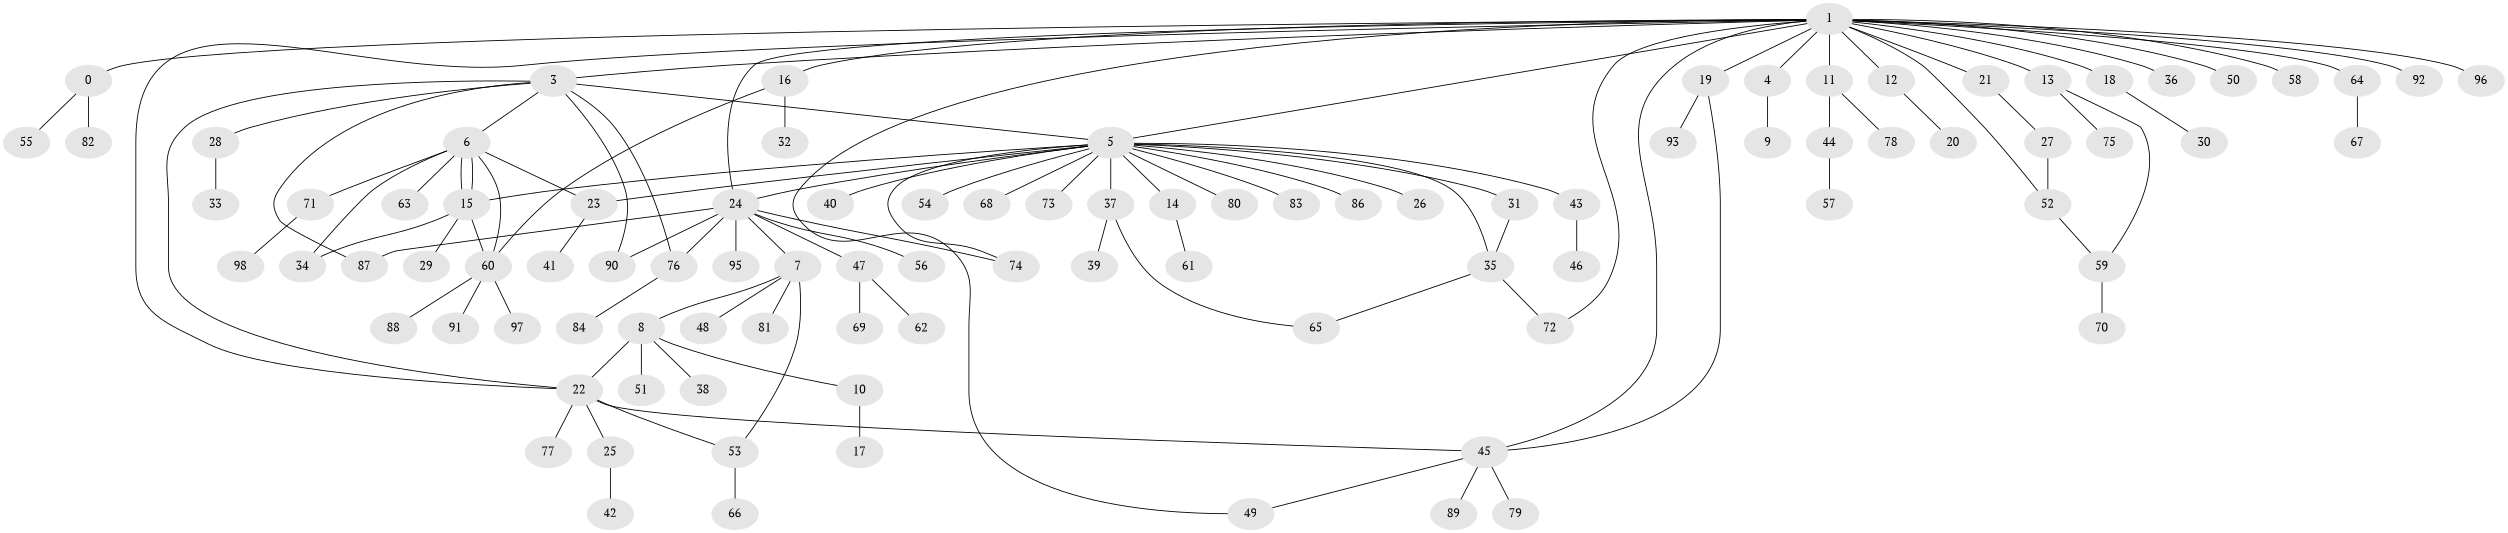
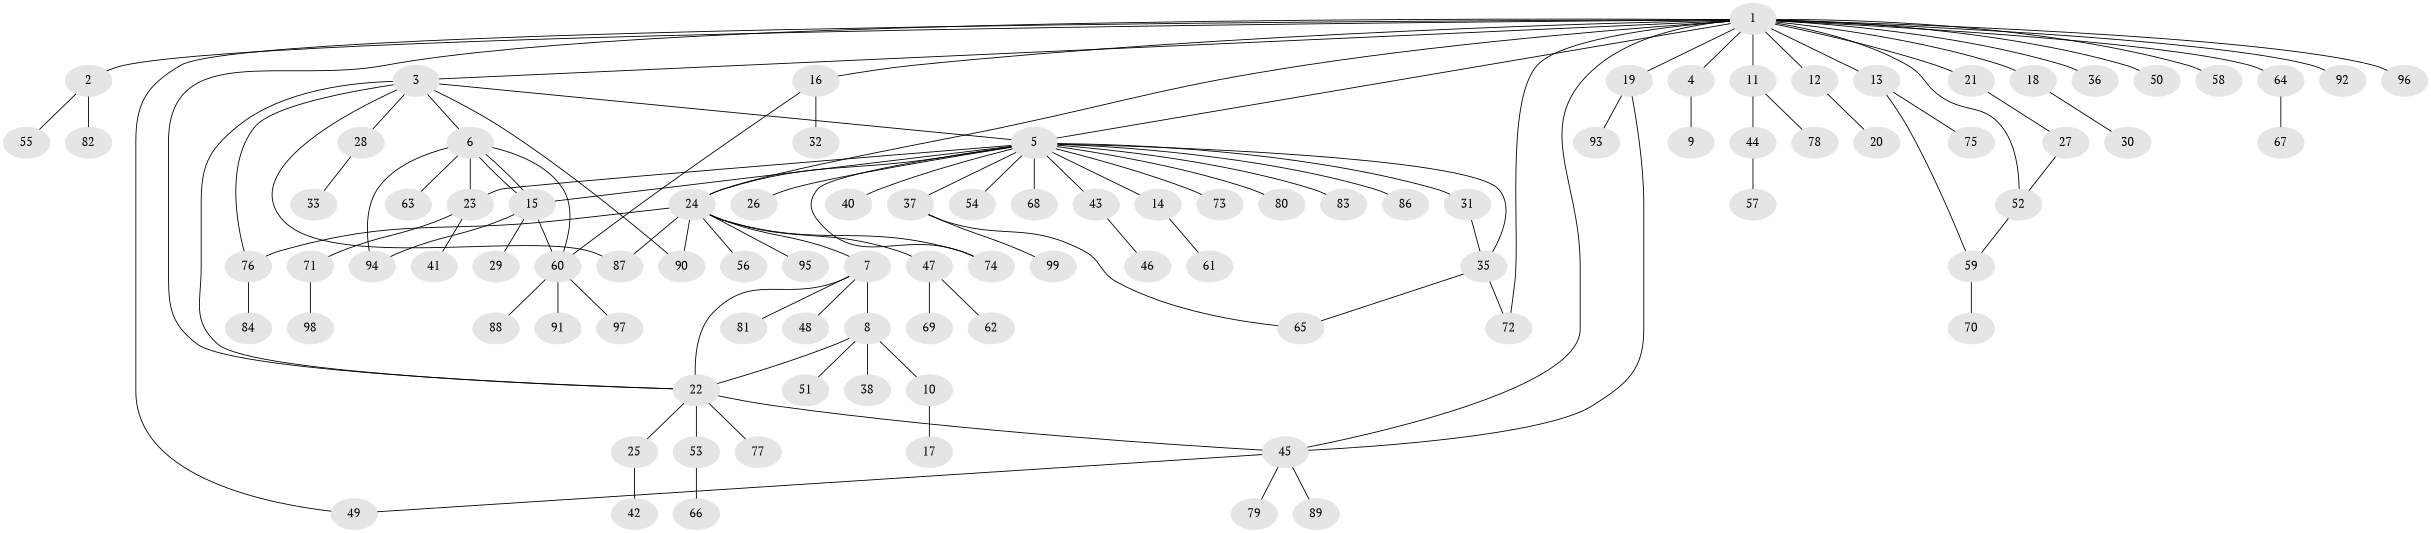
node "0": label "0" -> "2"
edge "6" -- "71": now "23" -- "71"
node "34": label "34" -> "94"
node "39": label "39" -> "99"
edge "7" -- "53": now "7" -- "22"
